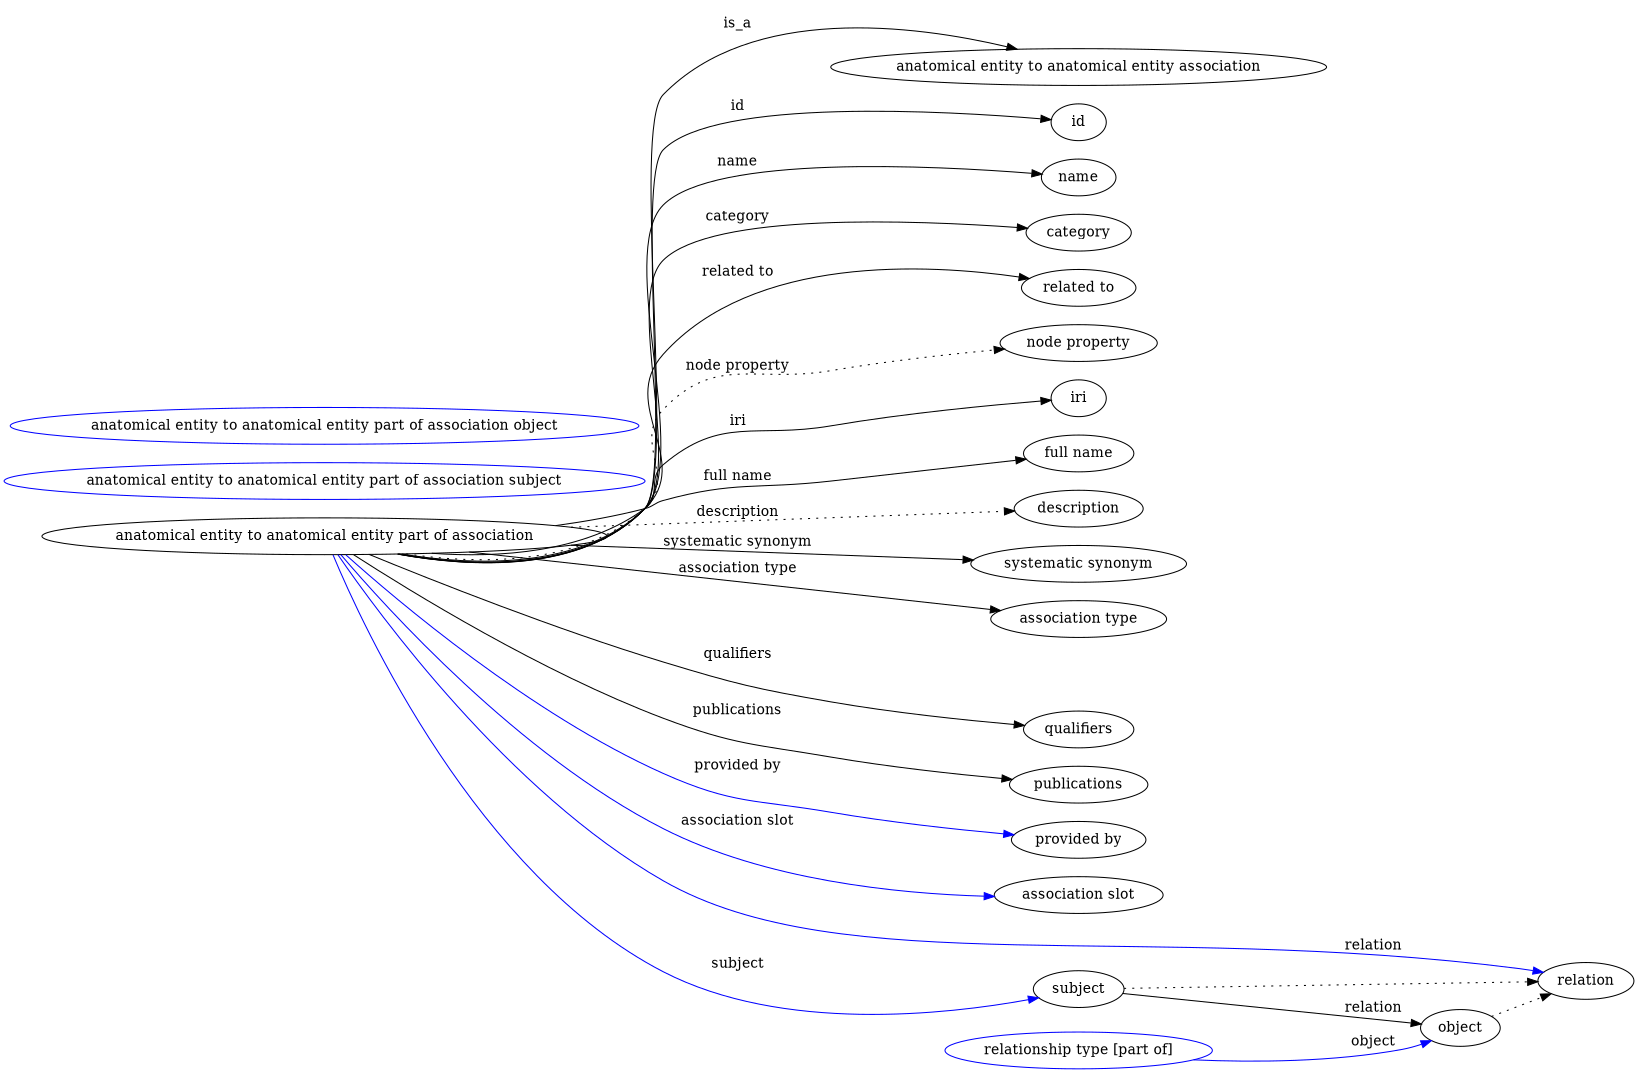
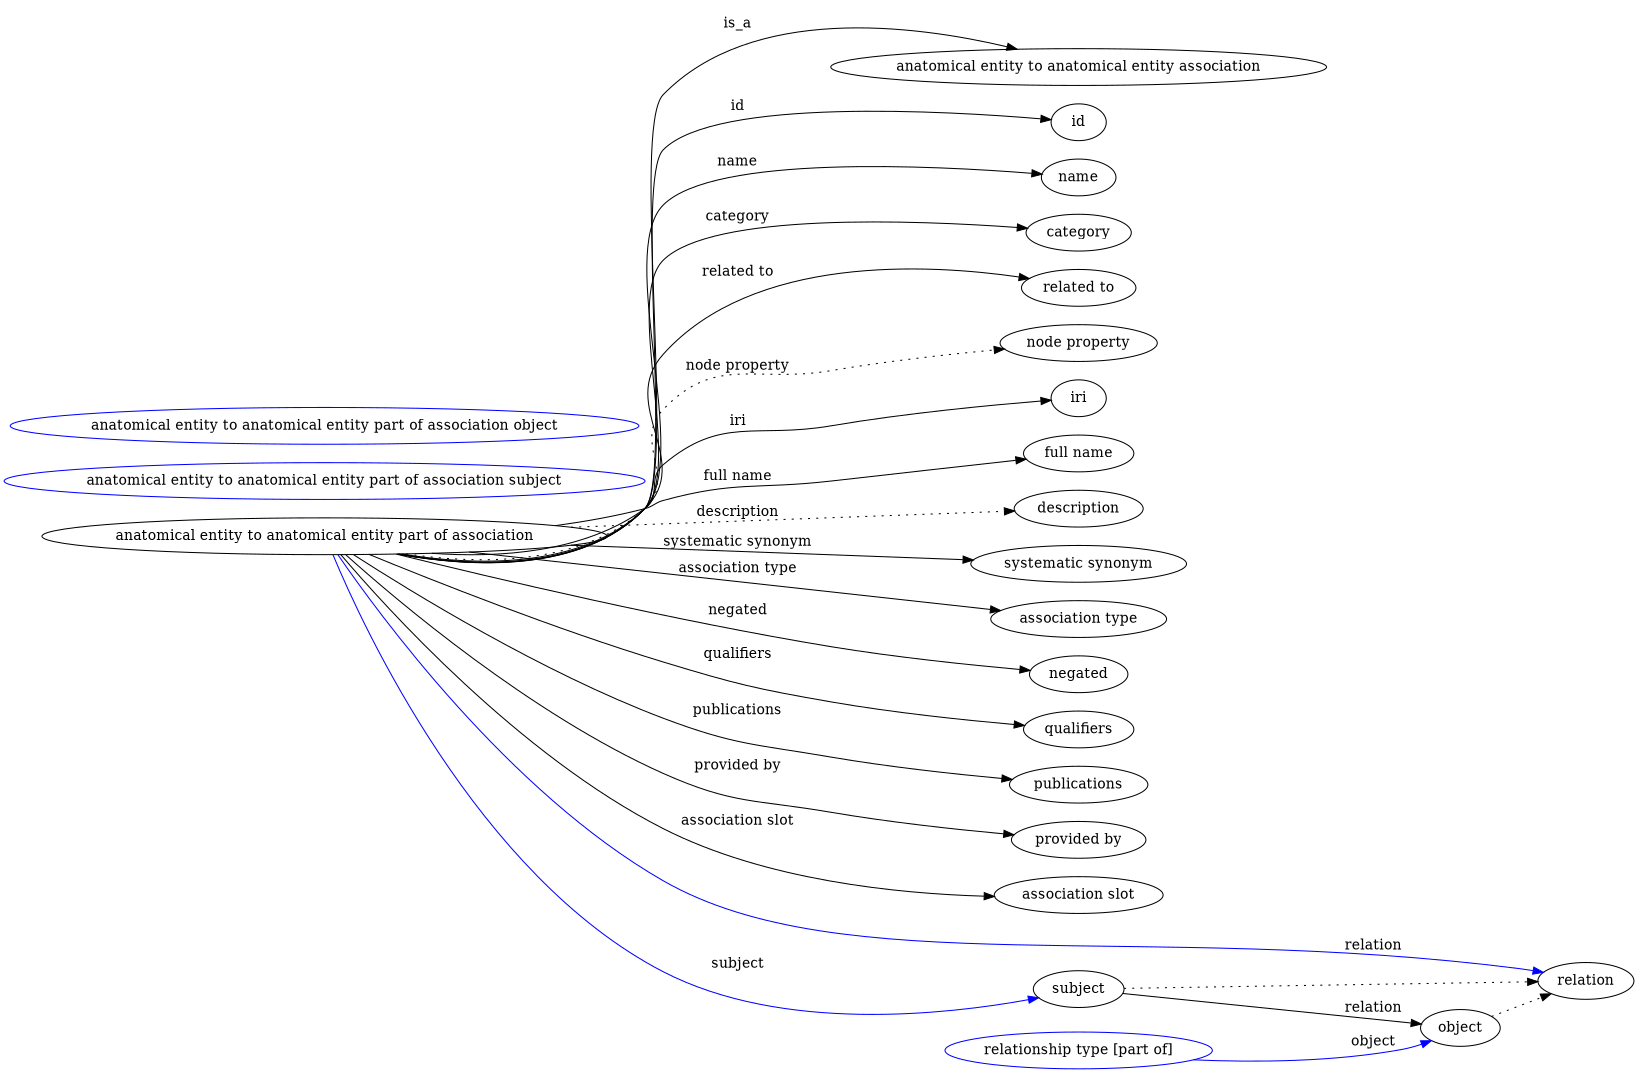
node "negated": added
edge "anatomical entity to anatomical entity part of association" -> "provided by": color blue -> black
edge "anatomical entity to anatomical entity part of association" -> "association slot": color blue -> black
